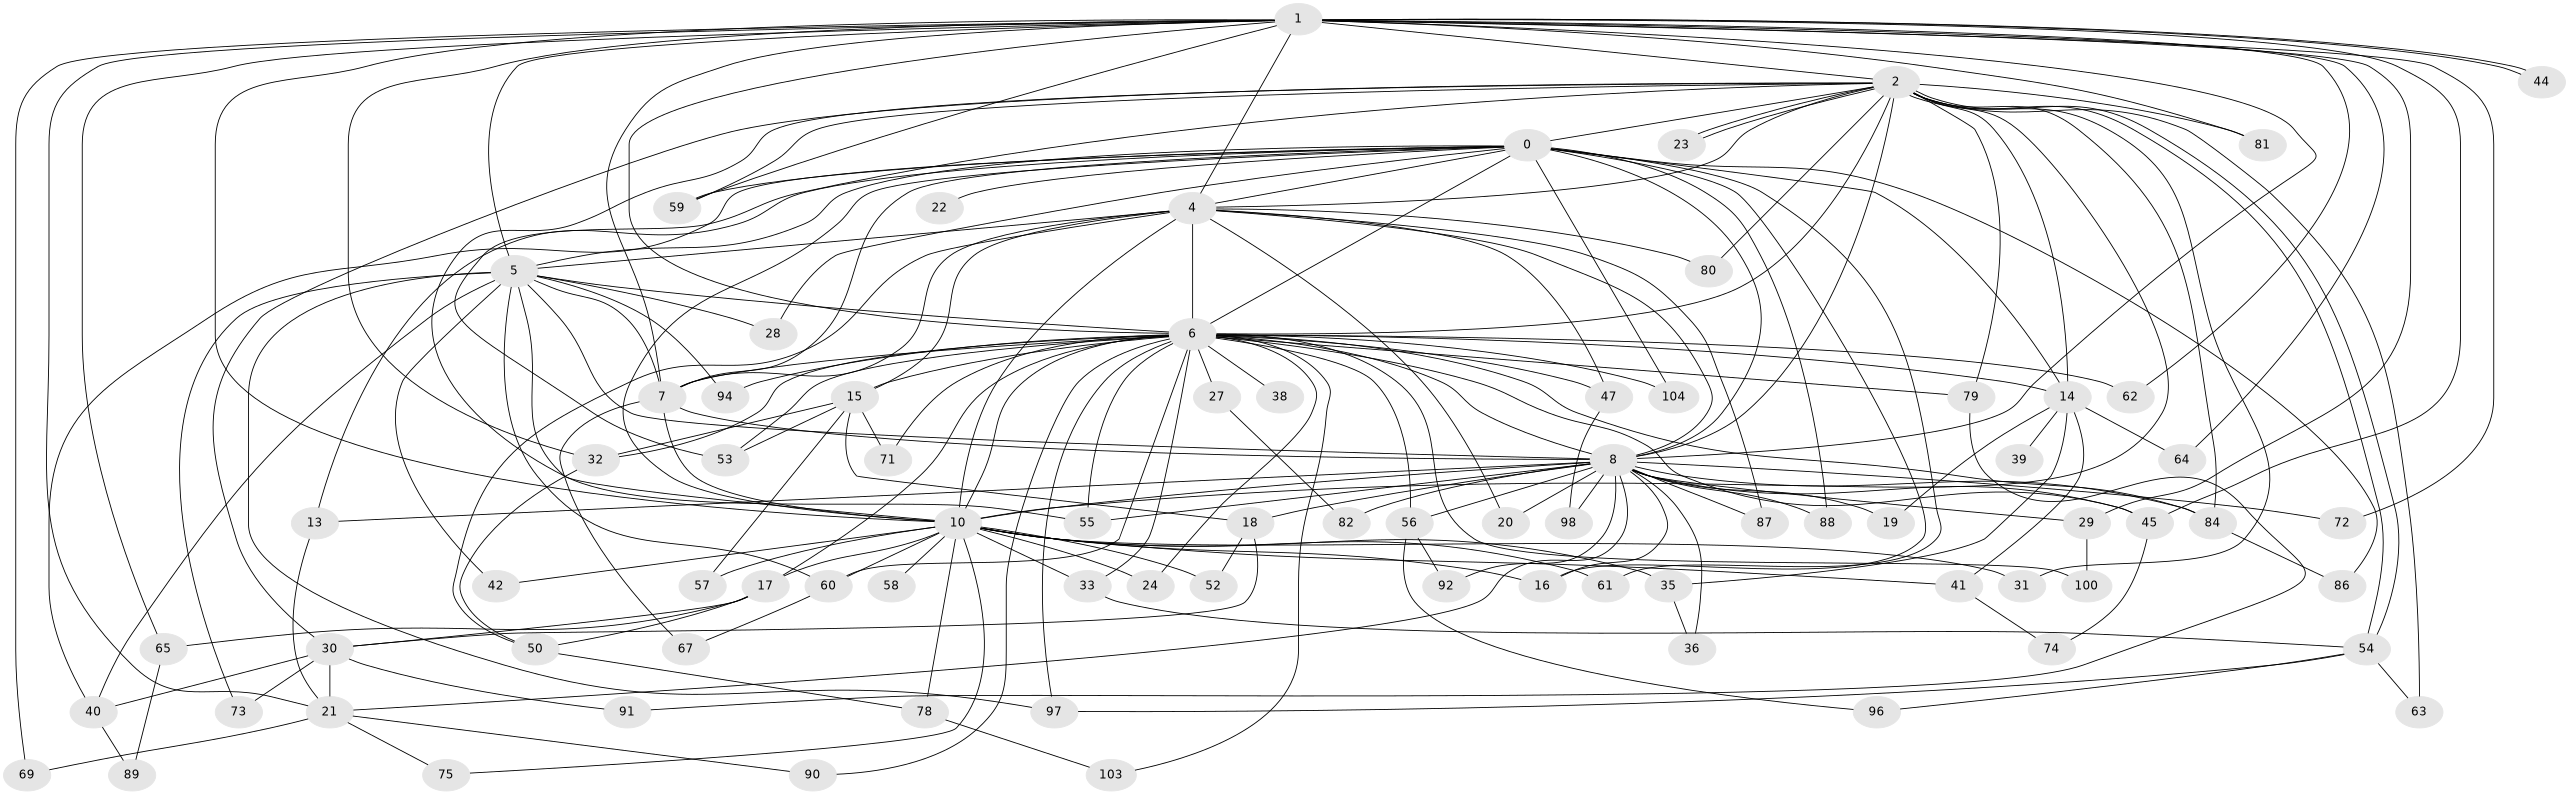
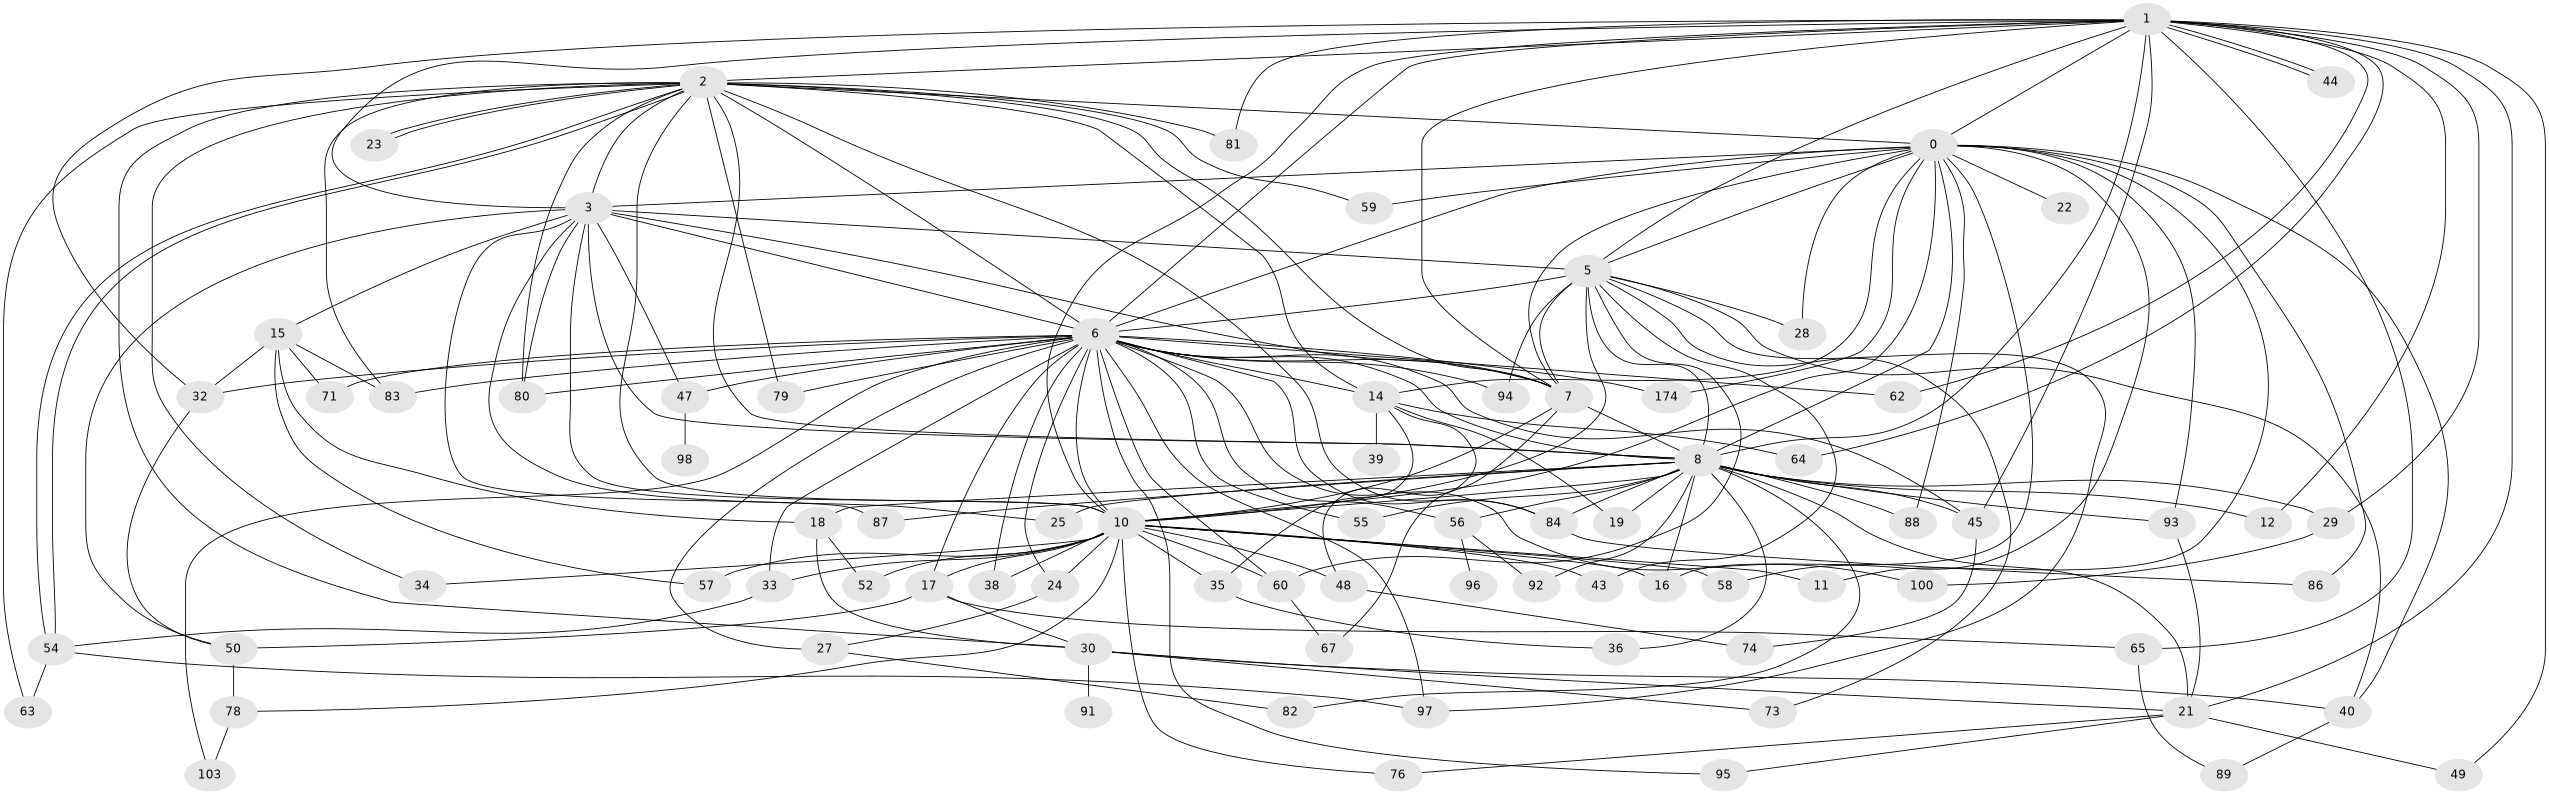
edge "1" -- "59": now "1" -- "0"
edge "2" -- "55": now "2" -- "7"
node "4": label "4" -> "3"
edge "6" -- "15": now "6" -- "80"
node "104": label "104" -> "174"
edge "0" -- "58": added
node "53": label "53" -> "83"
edge "8" -- "98": removed
node "13": label "13" -> "93"
node "20": label "20" -> "25"
node "72": label "72" -> "12"
edge "10" -- "38": added
node "42": label "42" -> "43"
node "61": label "61" -> "11"
node "41": label "41" -> "48"
node "31": label "31" -> "34"
edge "24" -- "27": added
edge "54" -- "96": removed
edge "79" -- "91": removed
node "69": label "69" -> "49"
node "75": label "75" -> "76"
node "90": label "90" -> "95"
